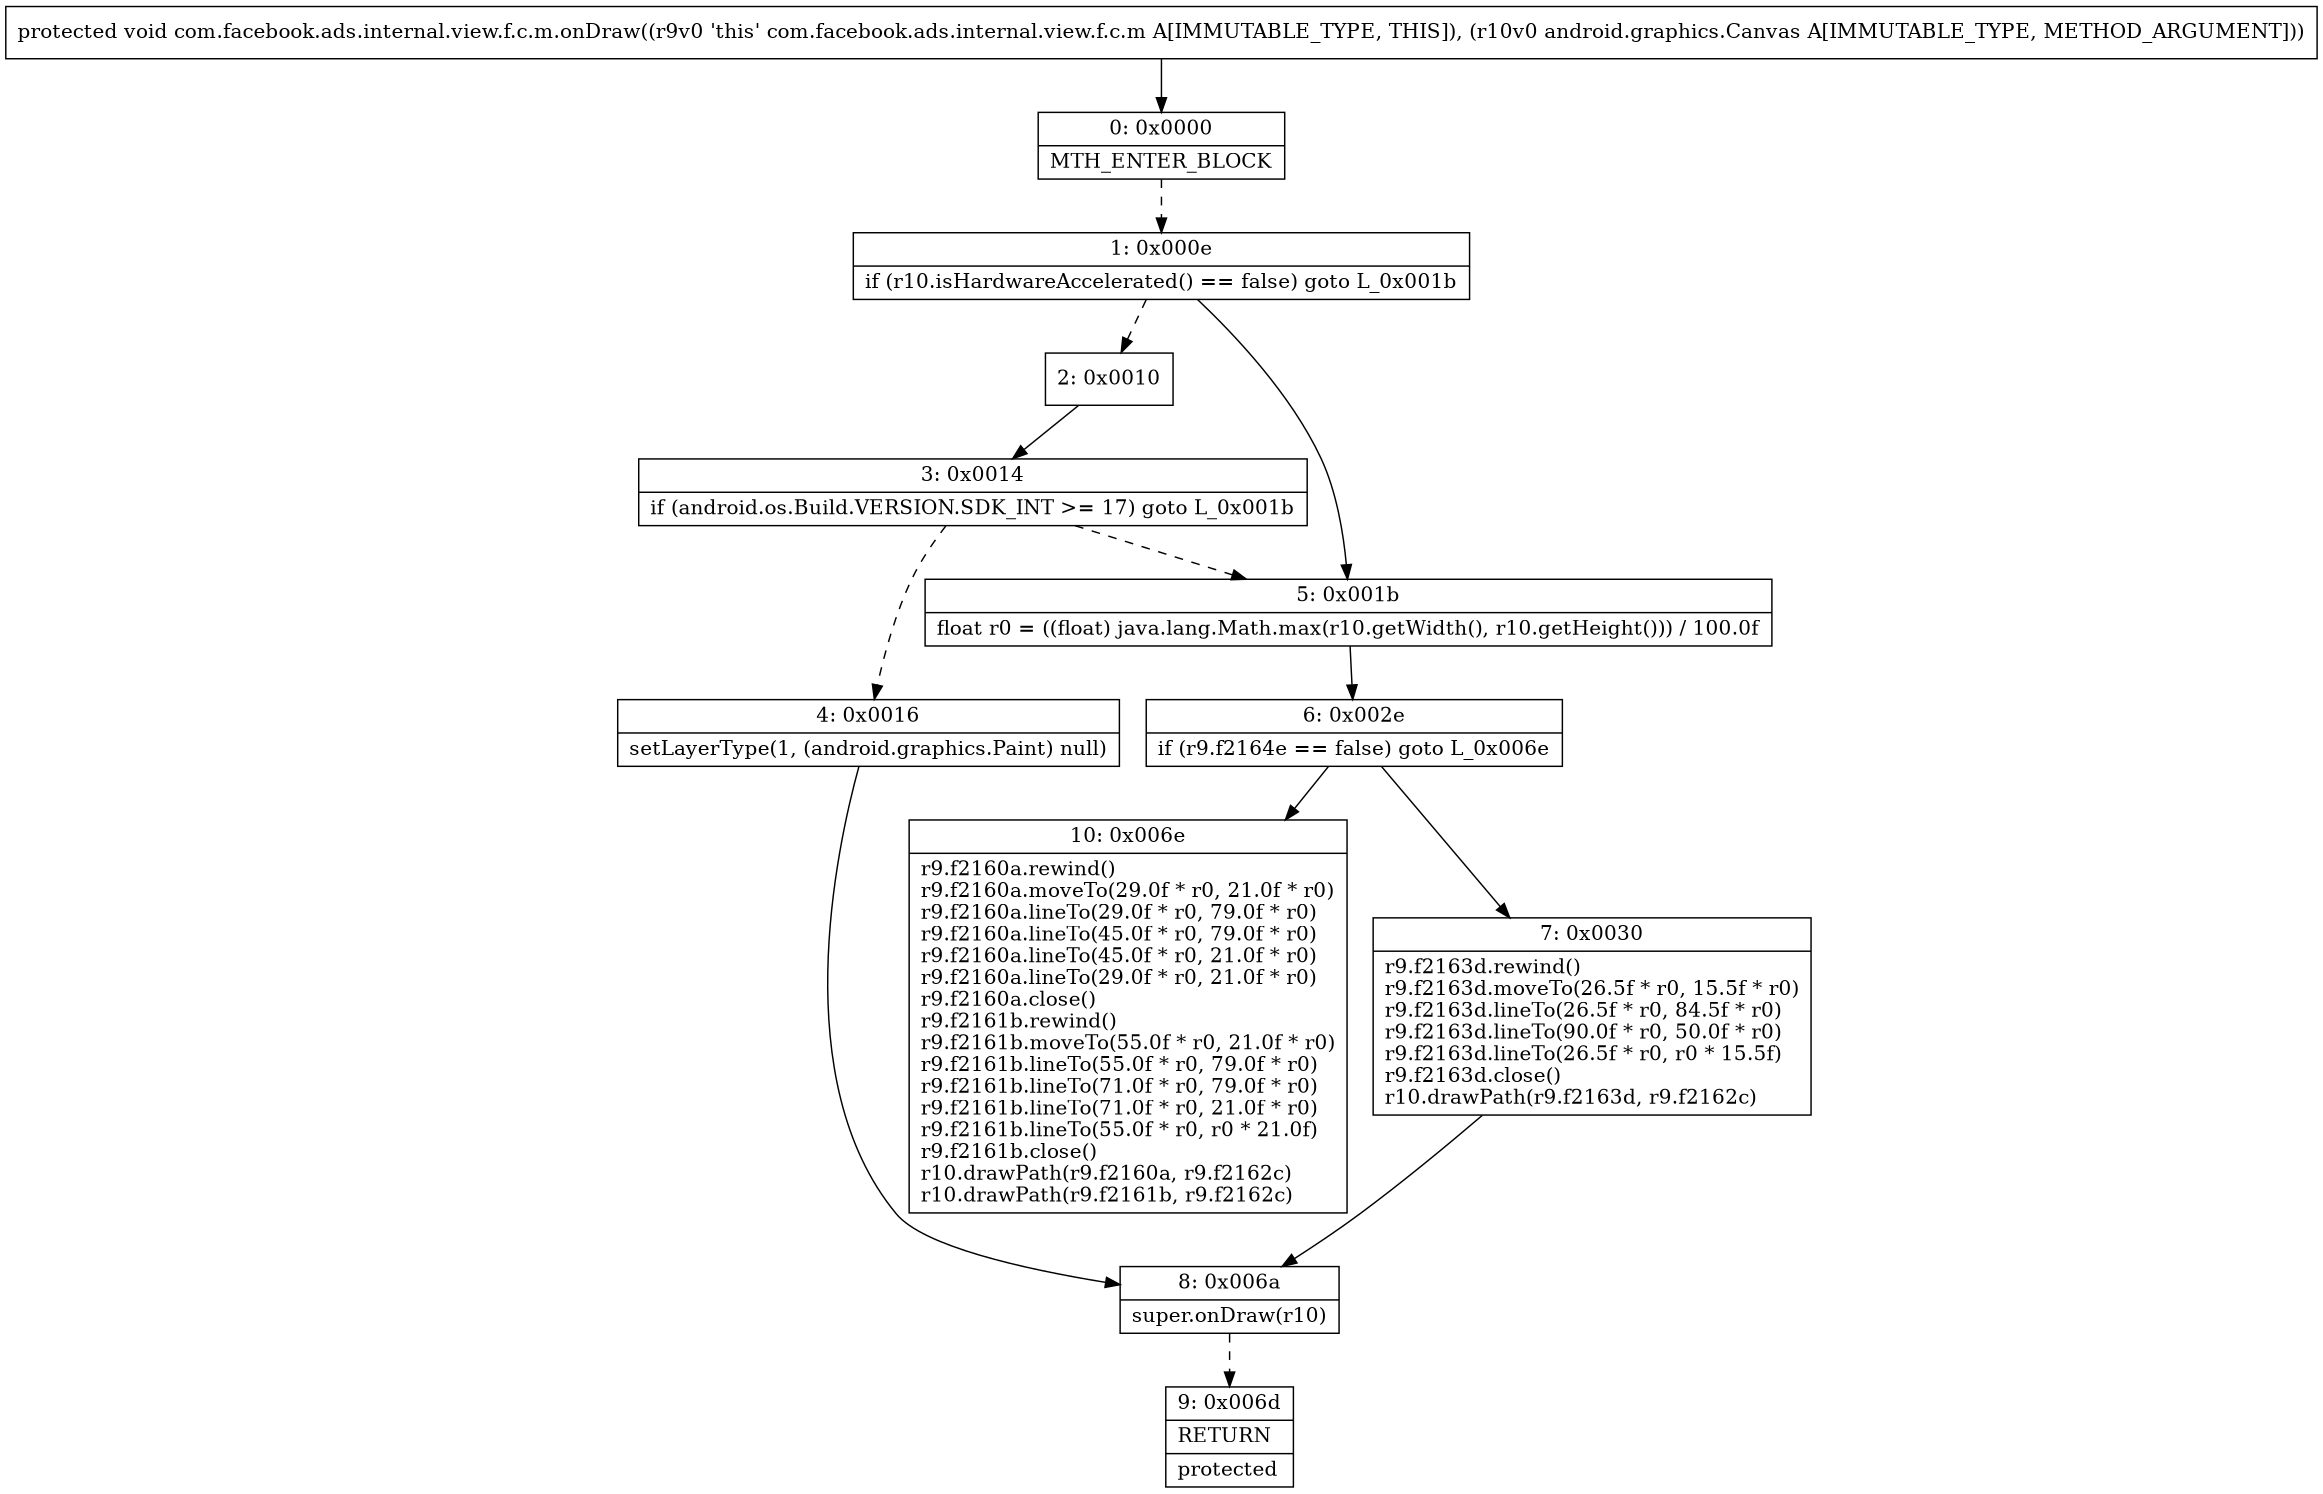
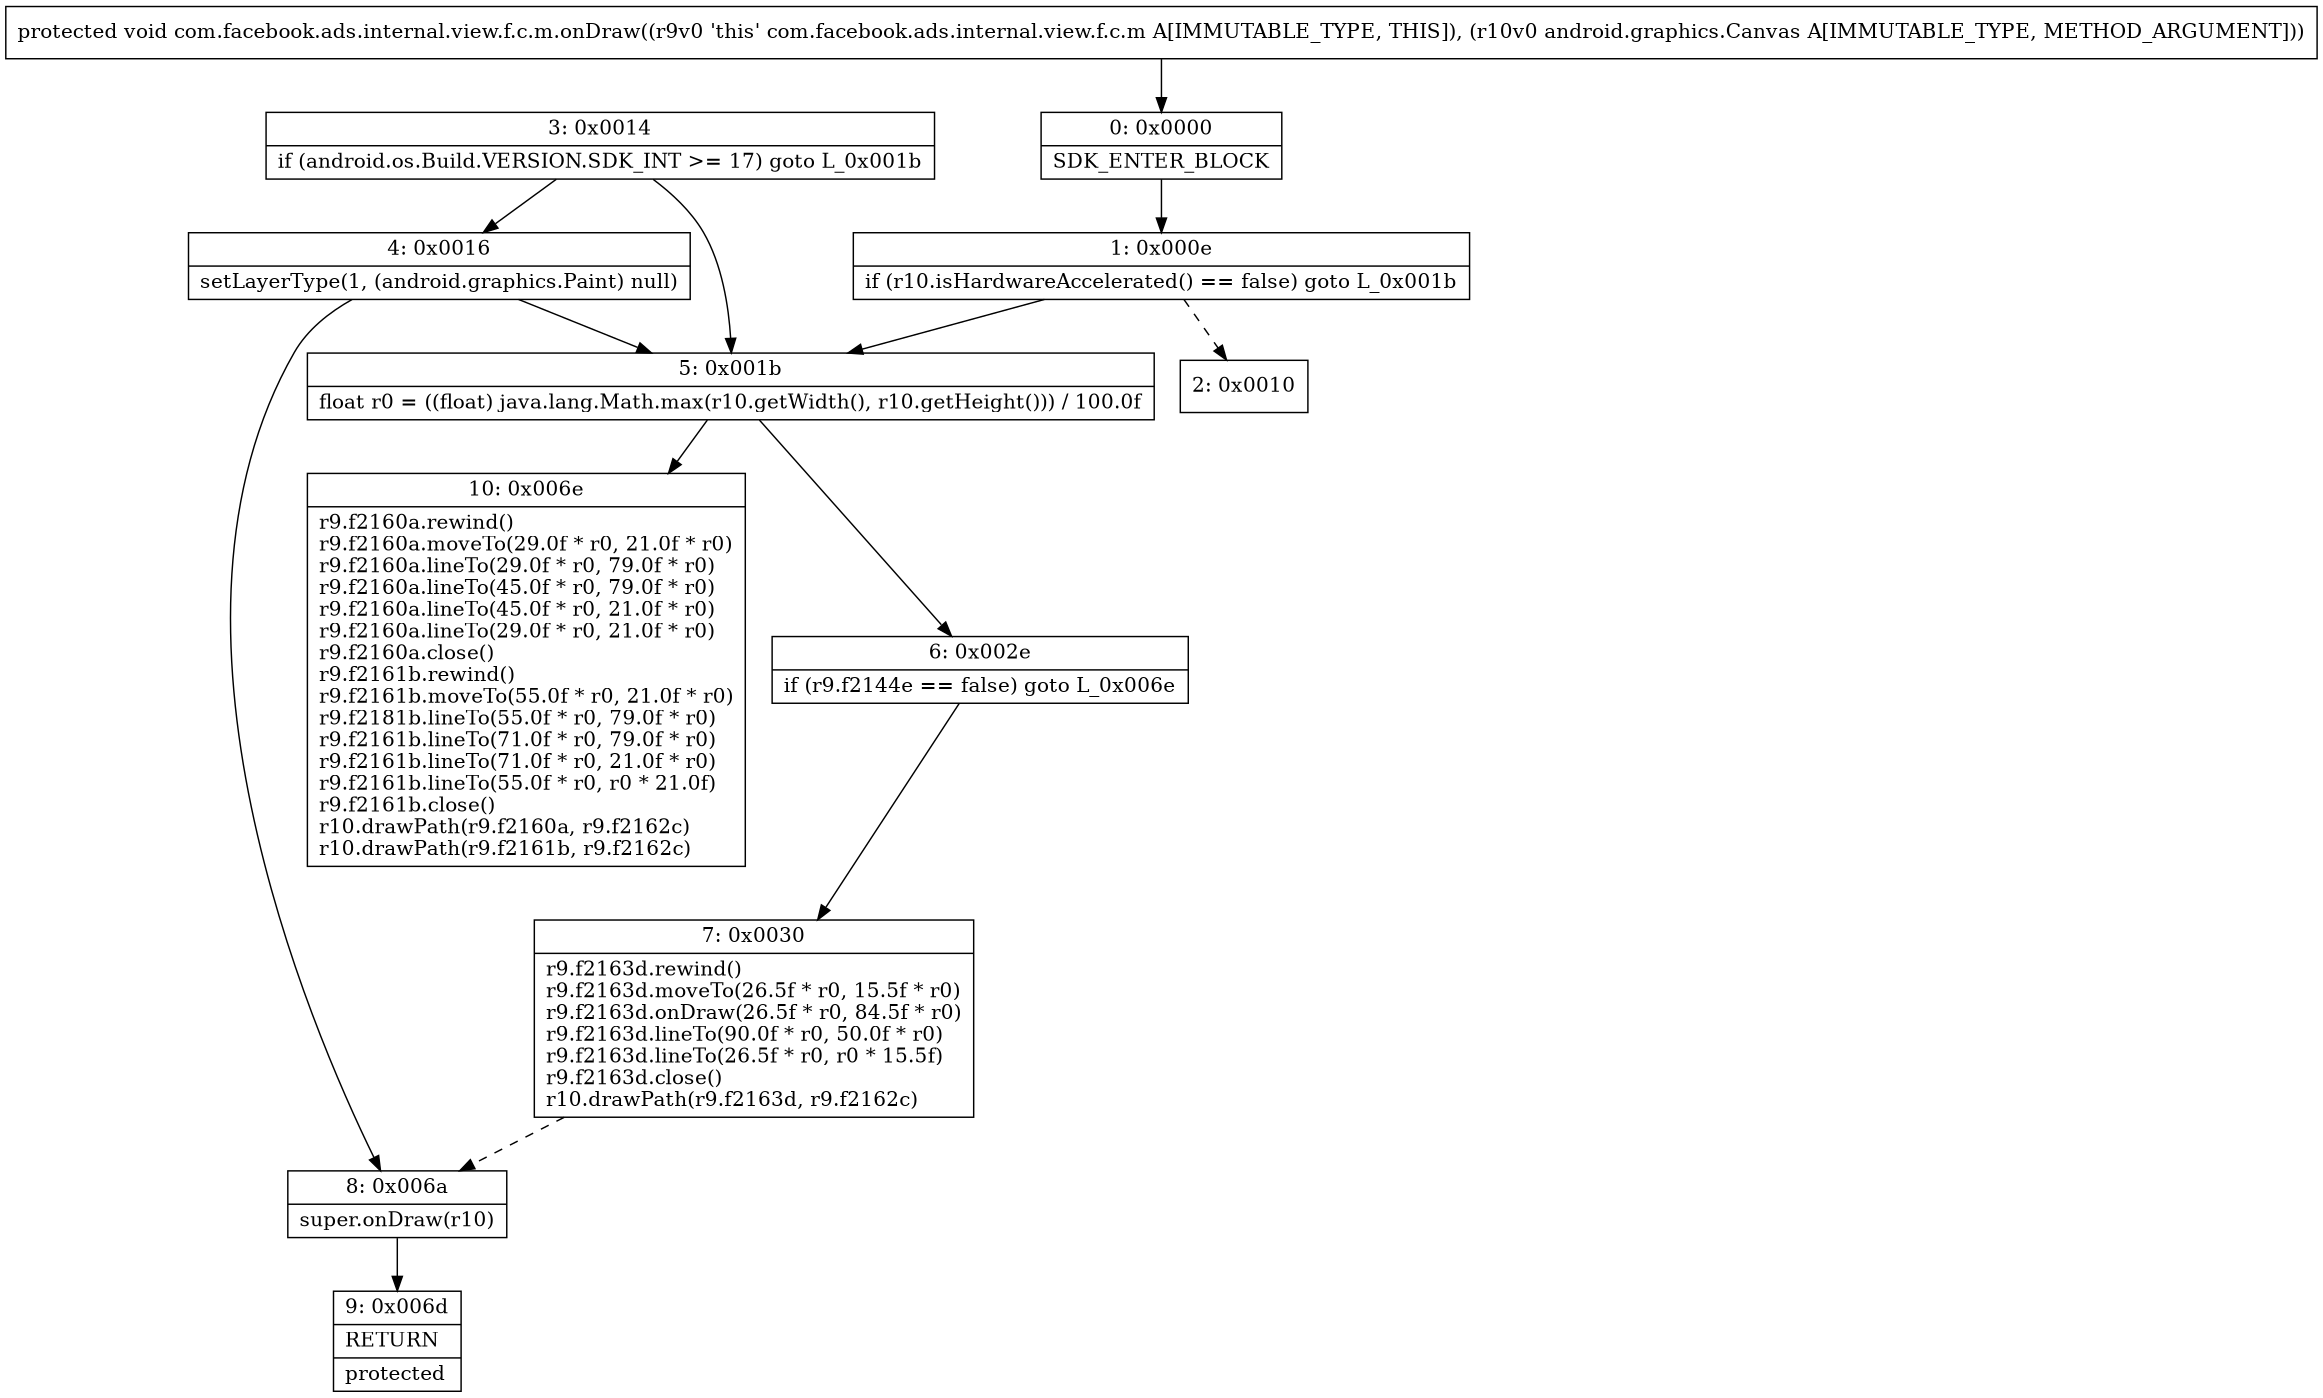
node "0: 0x0000": text "MTH_ENTER_BLOCK" -> "SDK_ENTER_BLOCK"
edge "0: 0x0000" -> "1: 0x000e": style dashed -> solid
edge "4: 0x0016" -> "5: 0x001b": added
edge "2: 0x0010" -> "3: 0x0014": removed
edge "3: 0x0014" -> "5: 0x001b": style dashed -> solid
edge "3: 0x0014" -> "4: 0x0016": style dashed -> solid
node "6: 0x002e": text "if (r9.f2164e == false) goto L_0x006e" -> "if (r9.f2144e == false) goto L_0x006e"
edge "6: 0x002e" -> "10: 0x006e": now "5: 0x001b" -> "10: 0x006e"
node "7: 0x0030": text "r9.f2163d.lineTo(26.5f * r0, 84.5f * r0)" -> "r9.f2163d.onDraw(26.5f * r0, 84.5f * r0)"
node "10: 0x006e": text "r9.f2161b.lineTo(55.0f * r0, 79.0f * r0)" -> "r9.f2181b.lineTo(55.0f * r0, 79.0f * r0)"
edge "7: 0x0030" -> "8: 0x006a": style solid -> dashed
edge "8: 0x006a" -> "9: 0x006d": style dashed -> solid
